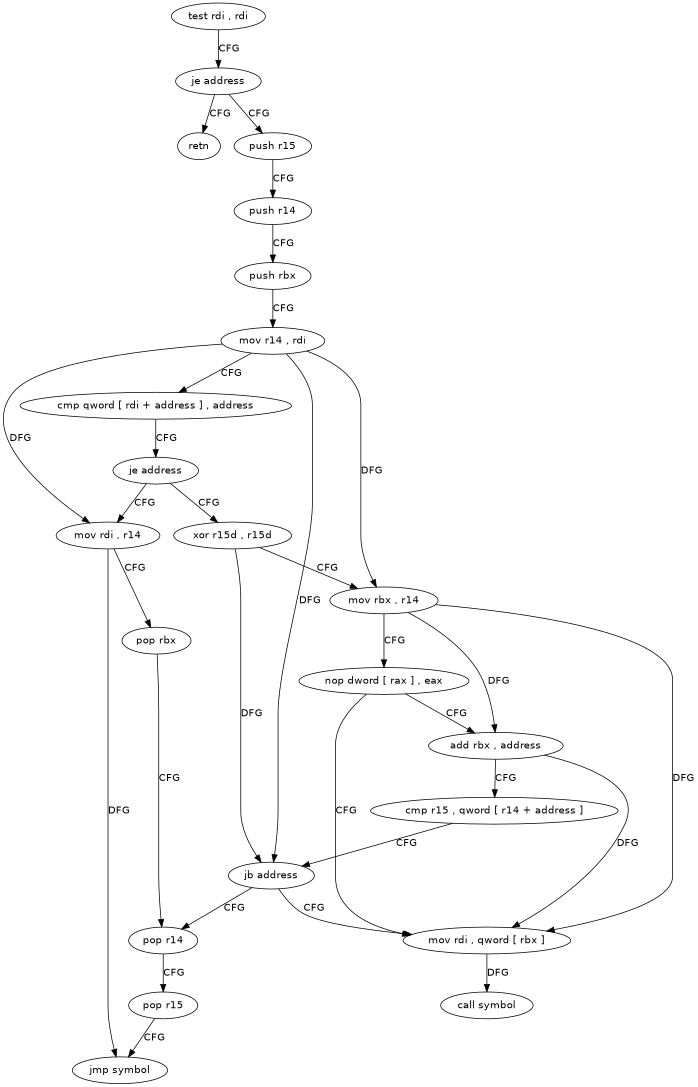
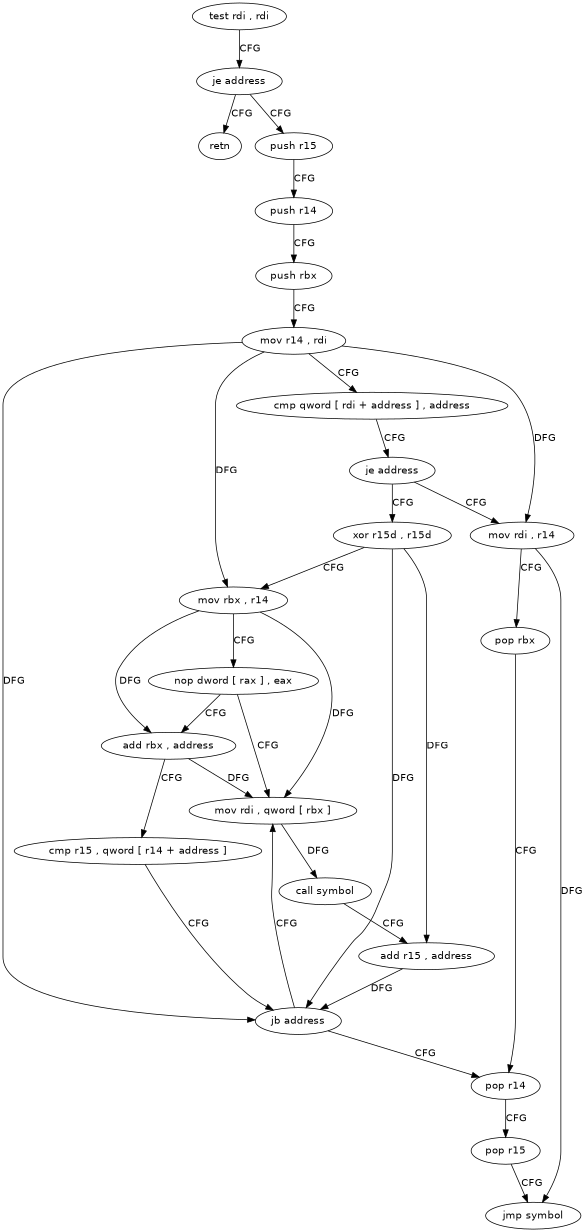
node "add r15 , address": added
